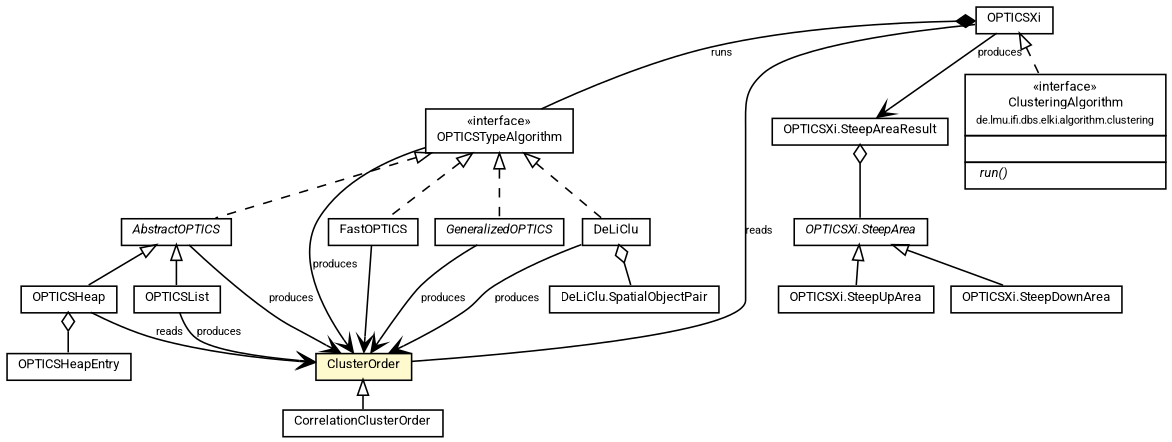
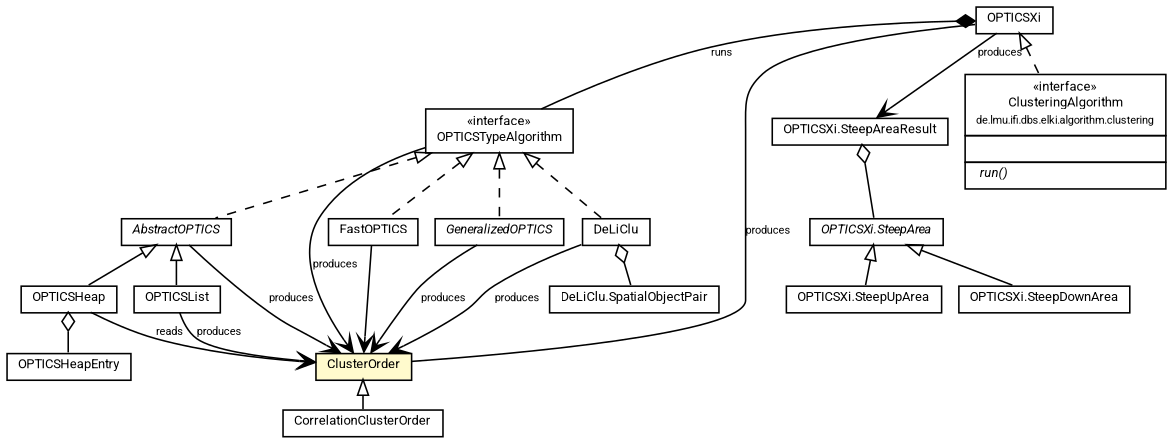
edge "OPTICSXi" -- "ClusterOrder": label "reads" -> "produces"
